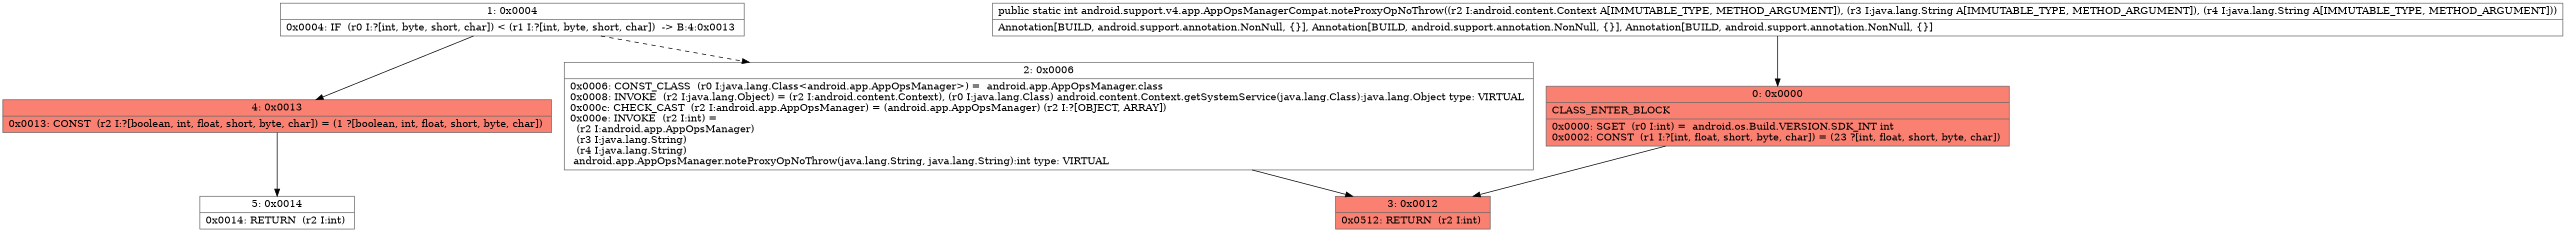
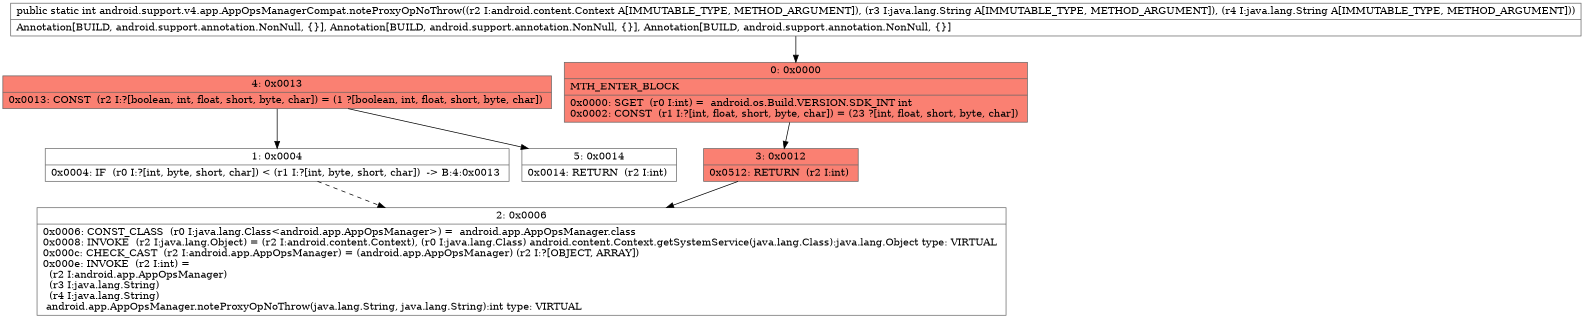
edge "1: 0x0004" -> "4: 0x0013": reversed
node "0: 0x0000": text "CLASS_ENTER_BLOCK" -> "MTH_ENTER_BLOCK"
edge "2: 0x0006" -> "3: 0x0012": reversed
